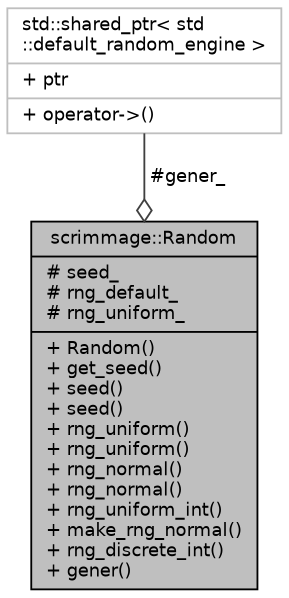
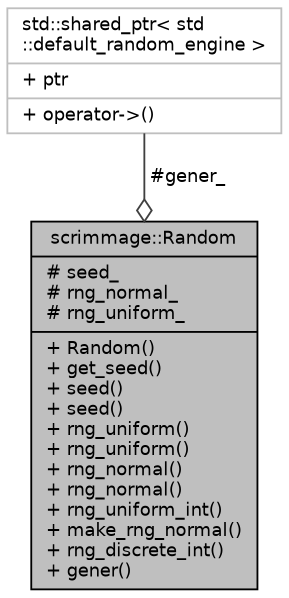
node "scrimmage::Random": text "# rng_default_" -> "# rng_normal_"
